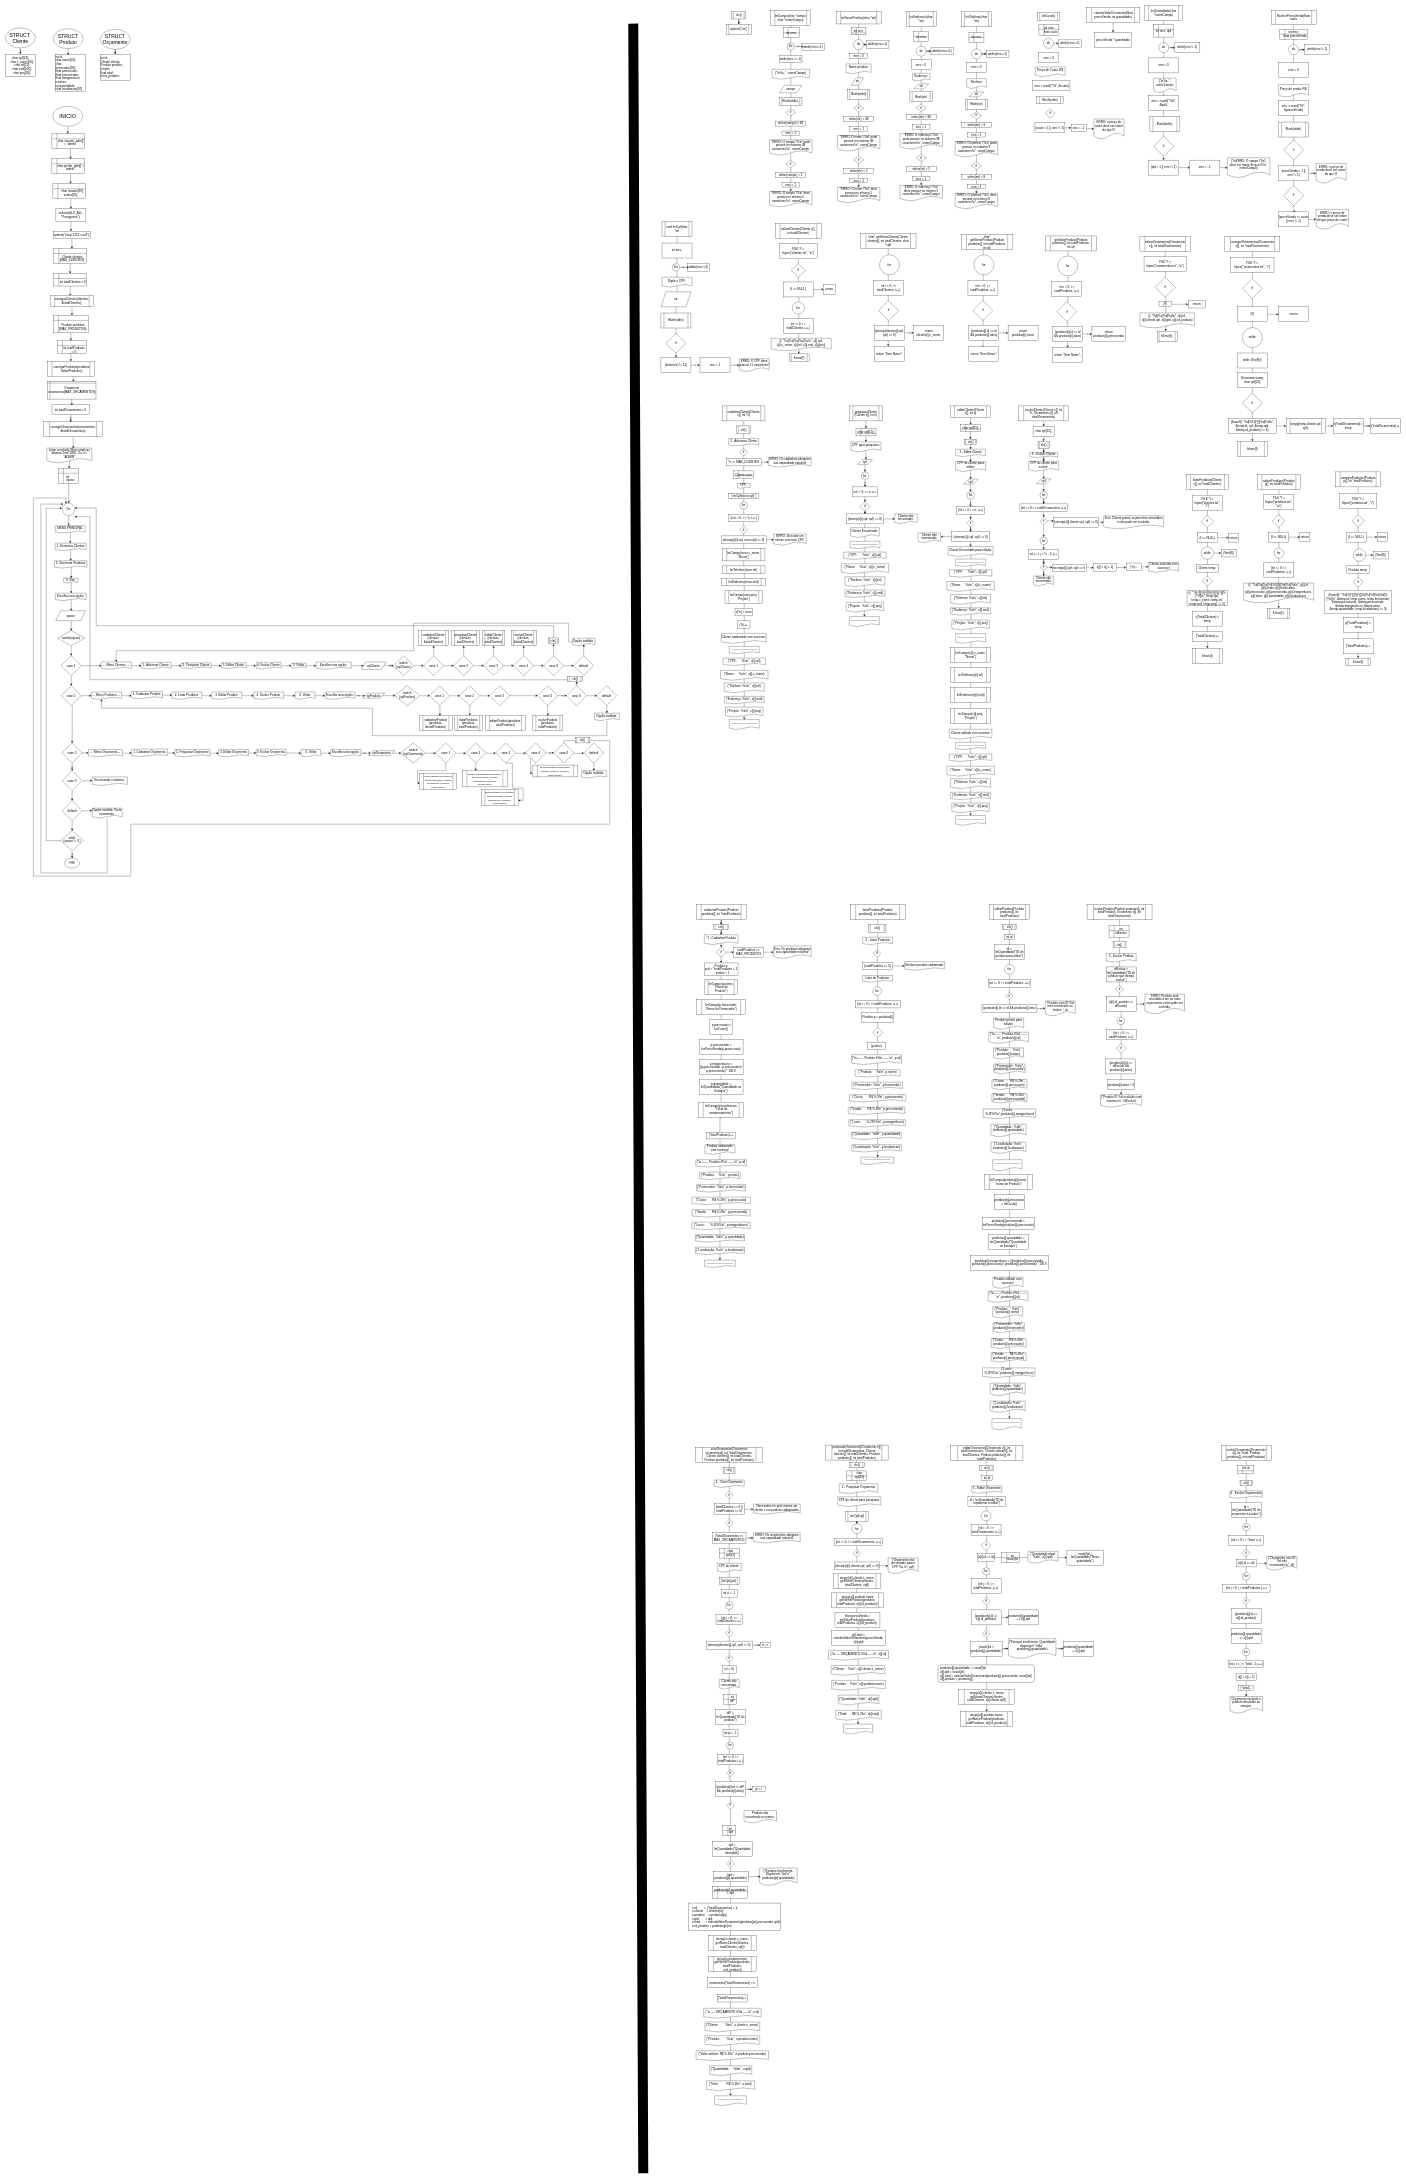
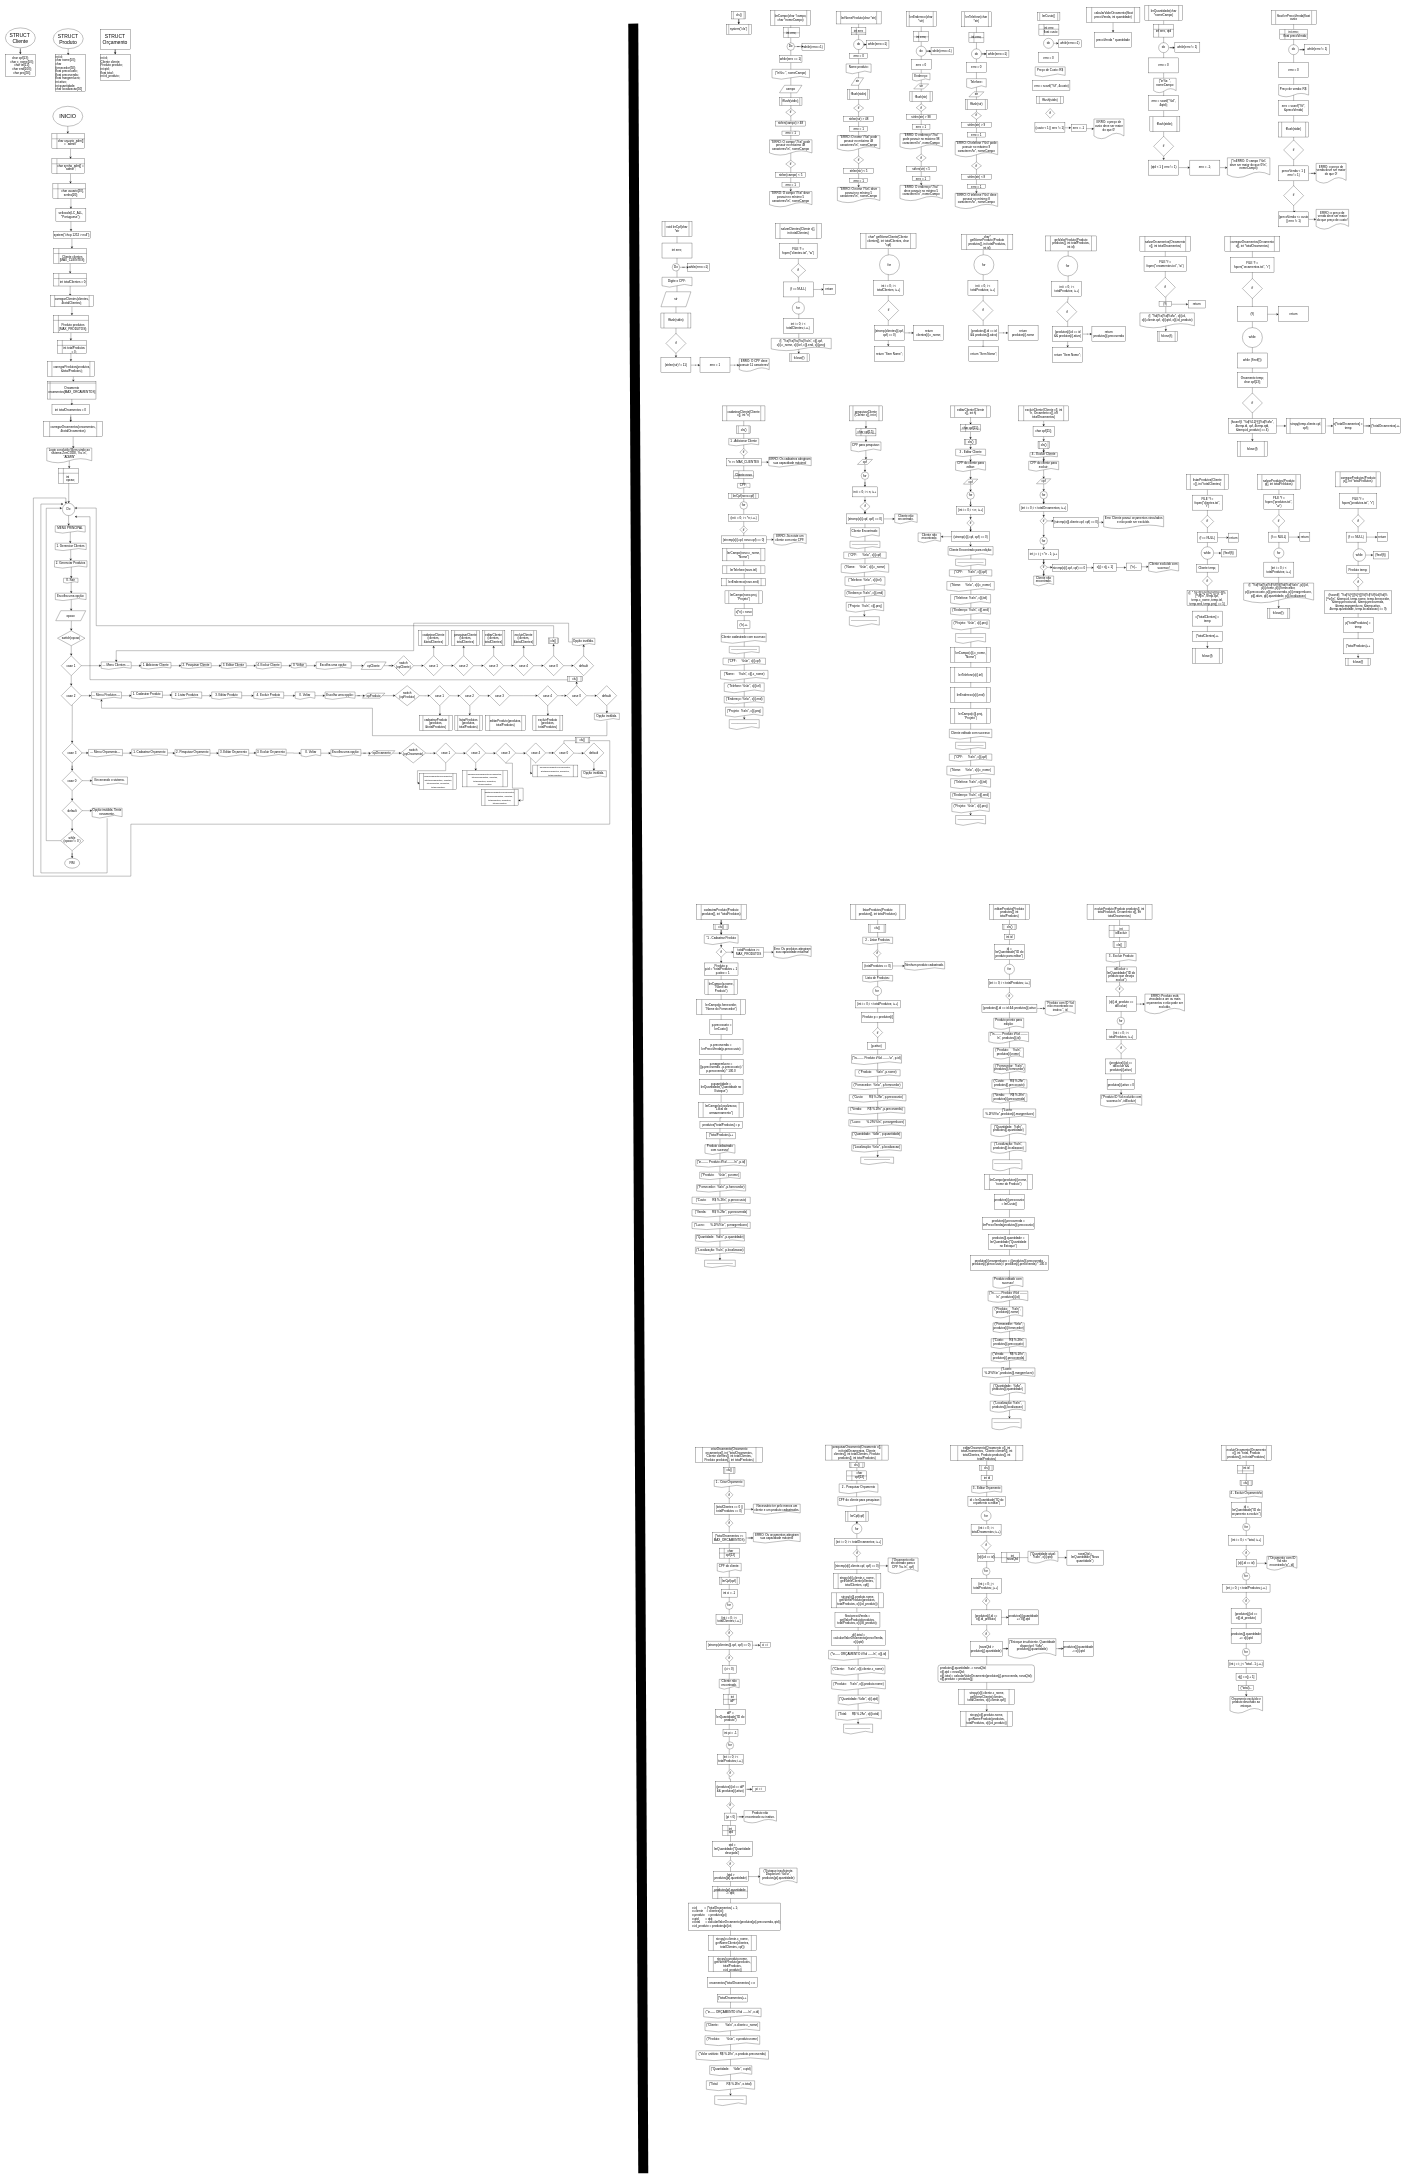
node "STRUCT Orçamento": shape ellipse -> rectangle
node "produtos[*totalProdutos] = p": added
node "(pi < 0)": added
edge "(pi < 0)" -> "Produto não encontrado ou inativo.": added
